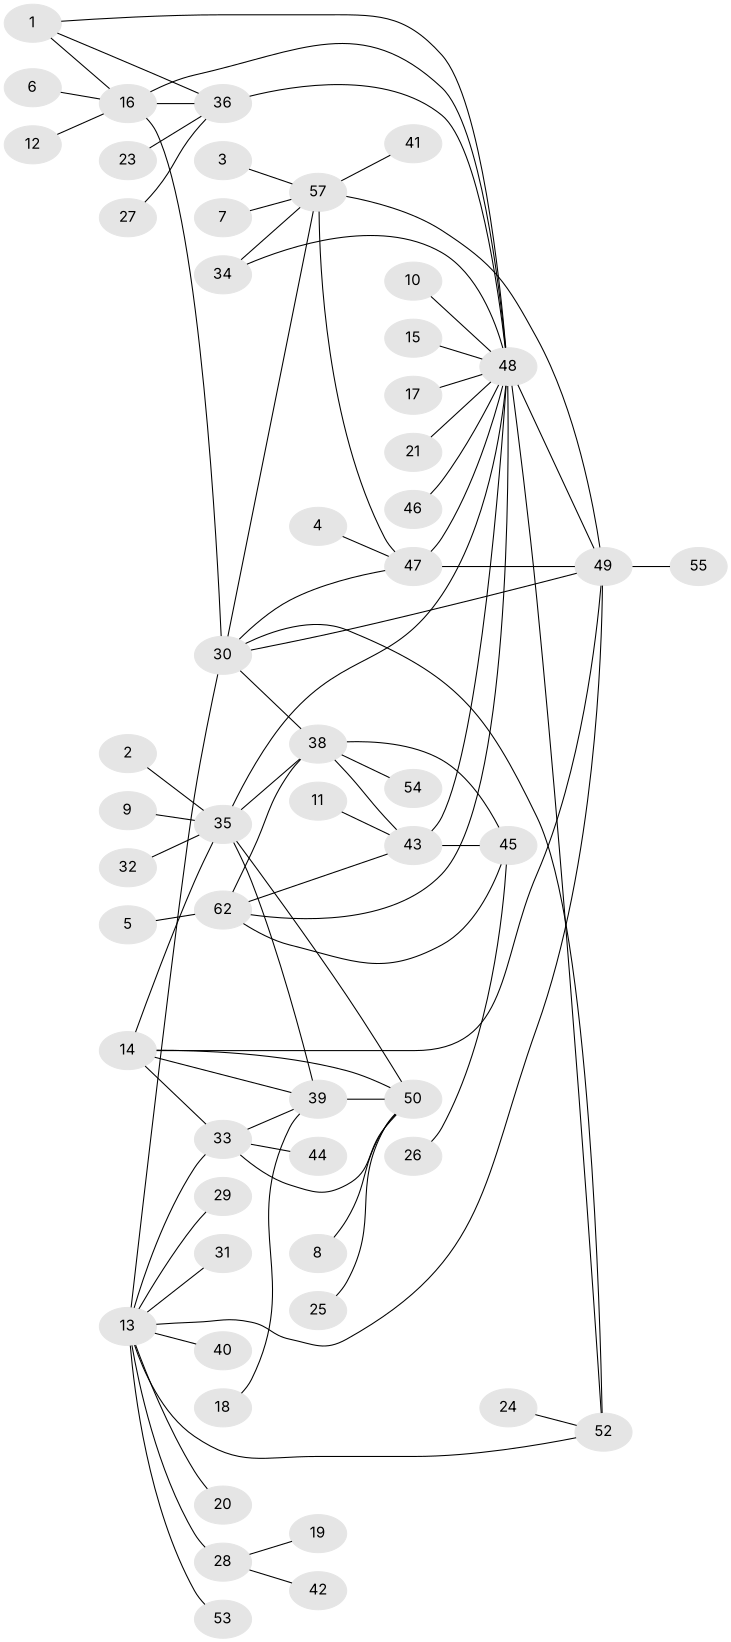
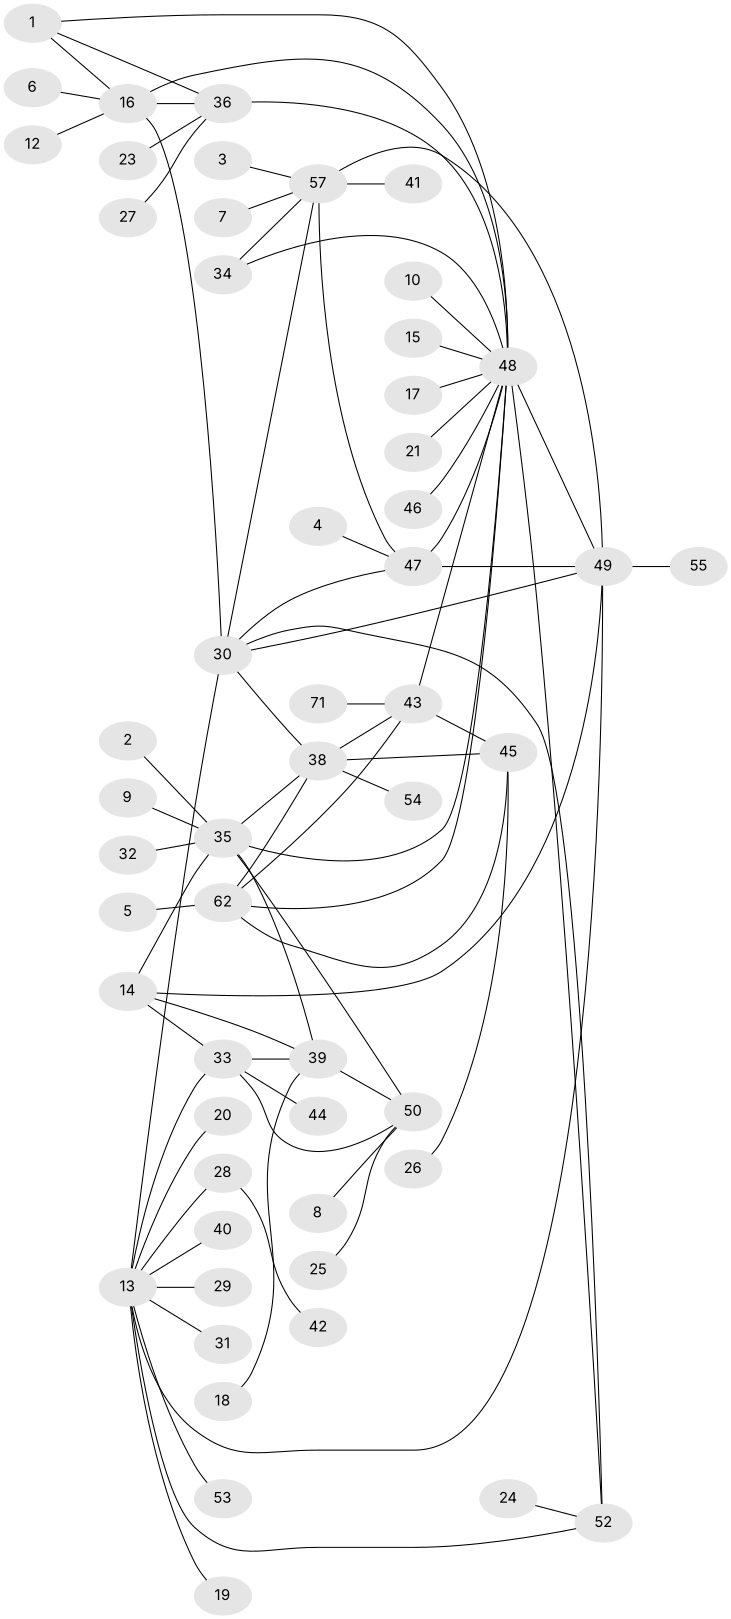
node "11": label "11" -> "71"
edge "14" -- "50": removed
edge "19" -- "28": now "19" -- "13"
